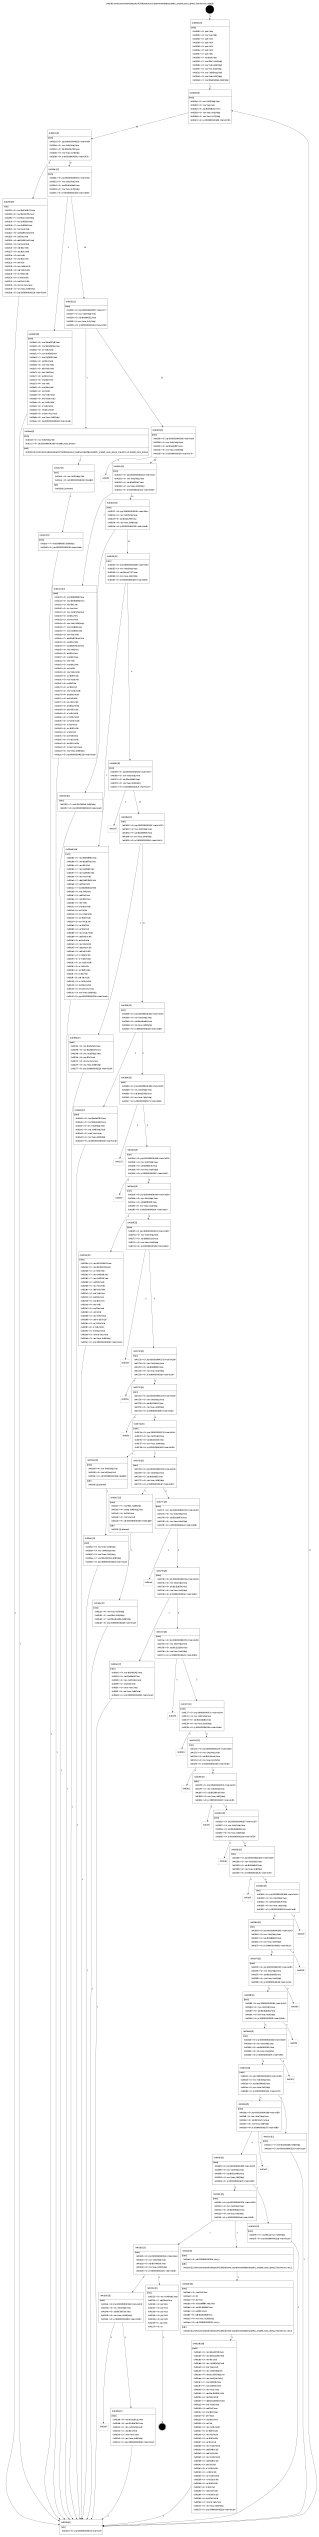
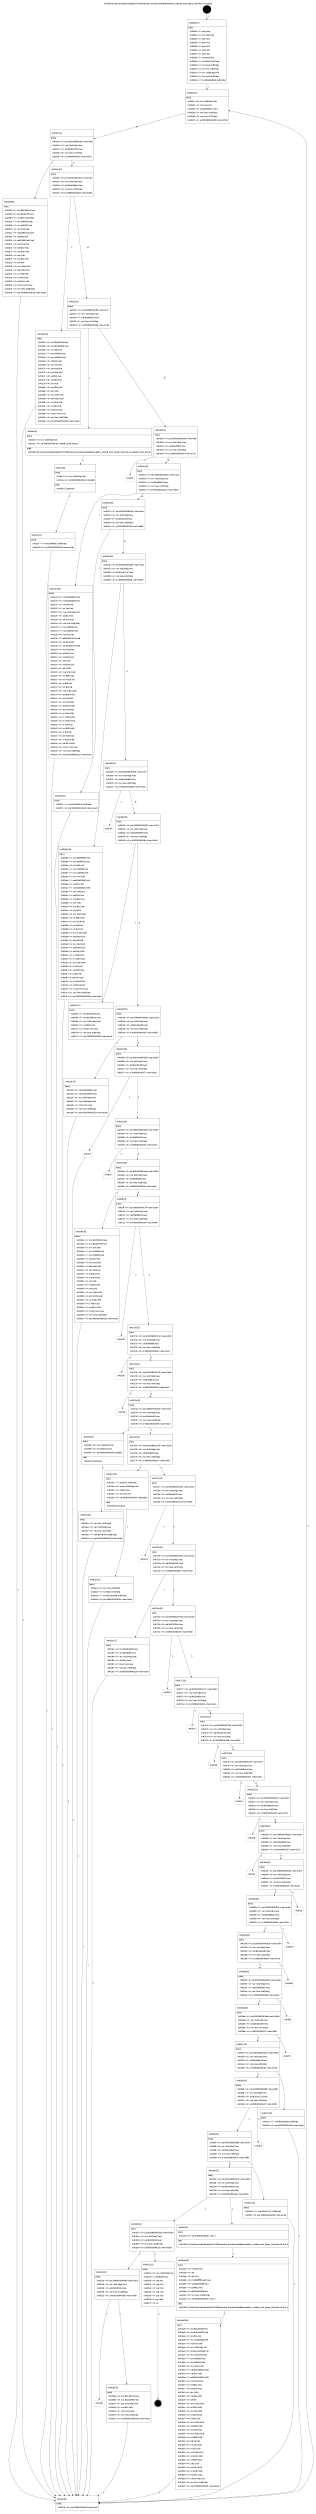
edge "0x401961 [27]" -> "0x40222d [5]": now "0x402171" -> "0x40222d [5]"
